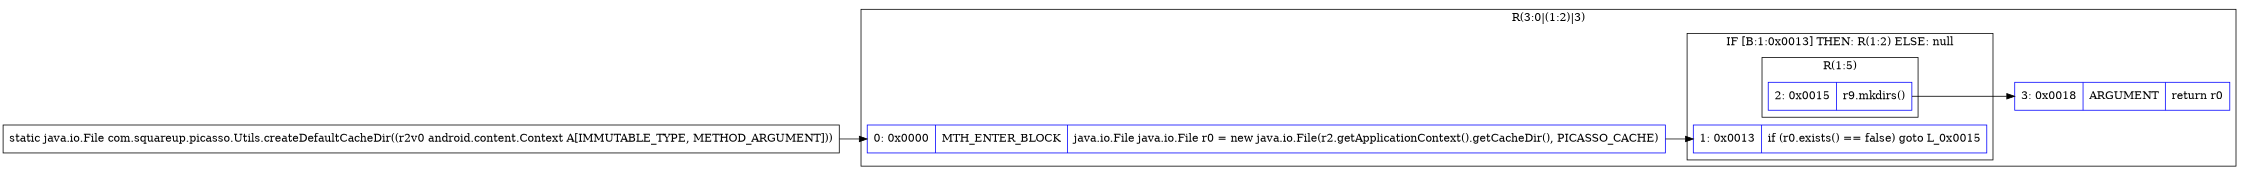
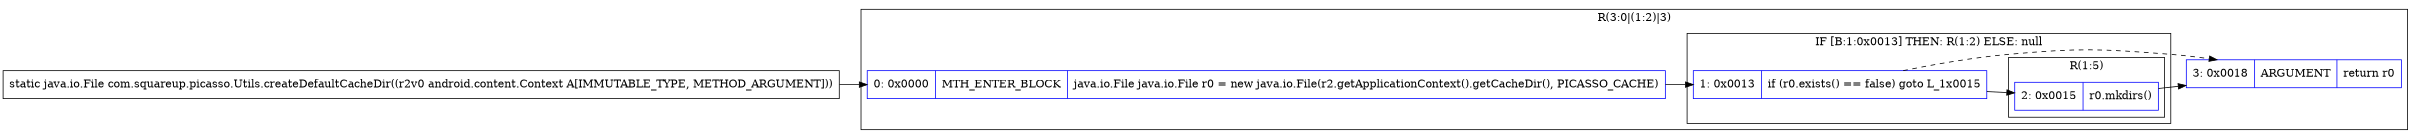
edge "1: 0x0013" -> "3: 0x0018": added
edge "1: 0x0013" -> "2: 0x0015": added
node "2: 0x0015": text "r9.mkdirs()" -> "r0.mkdirs()"
node "1: 0x0013": text "if (r0.exists() == false) goto L_0x0015" -> "if (r0.exists() == false) goto L_1x0015"
